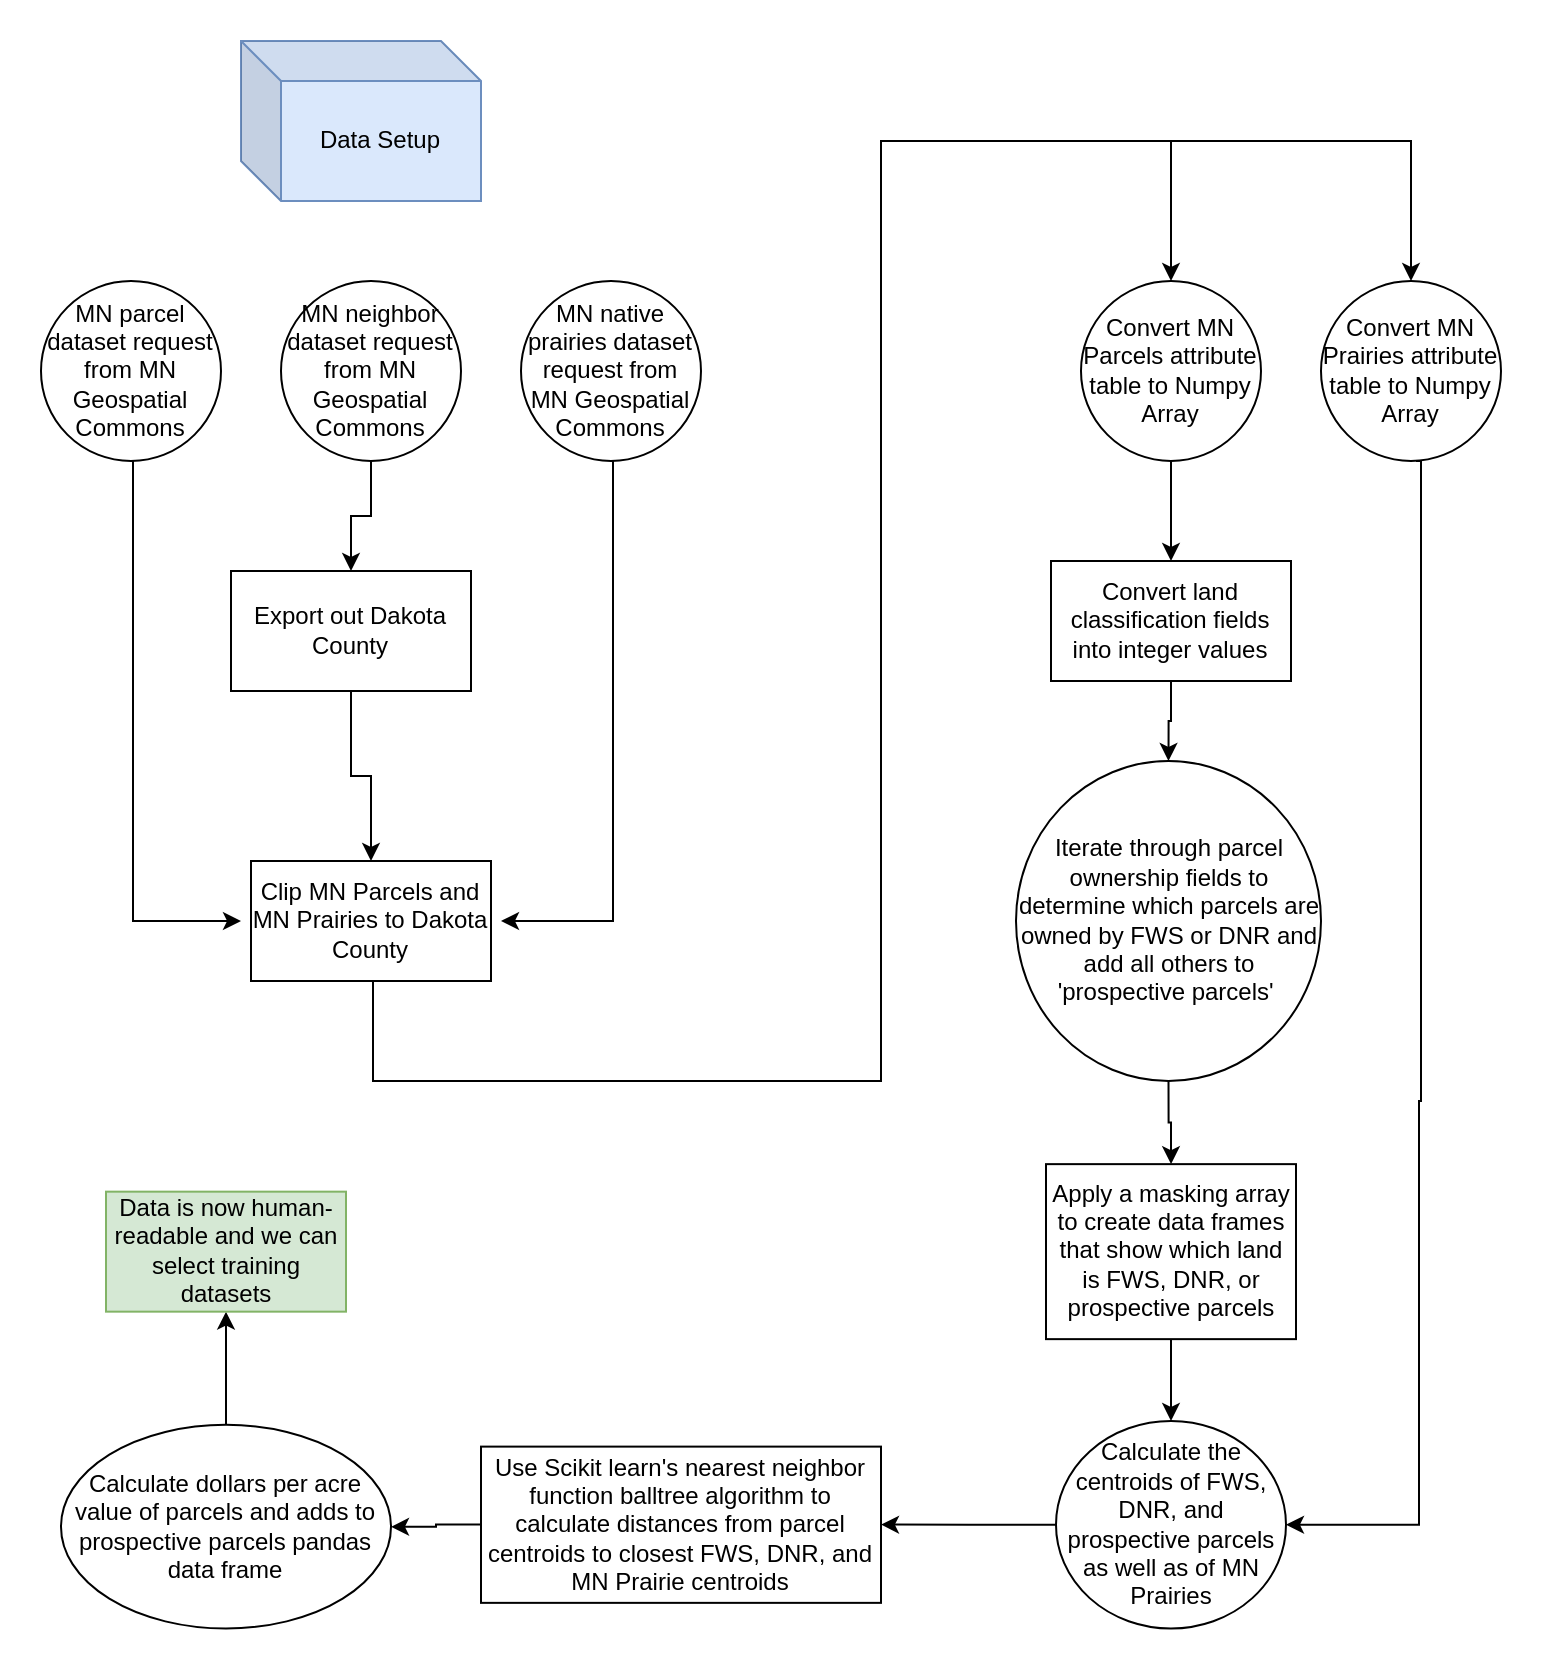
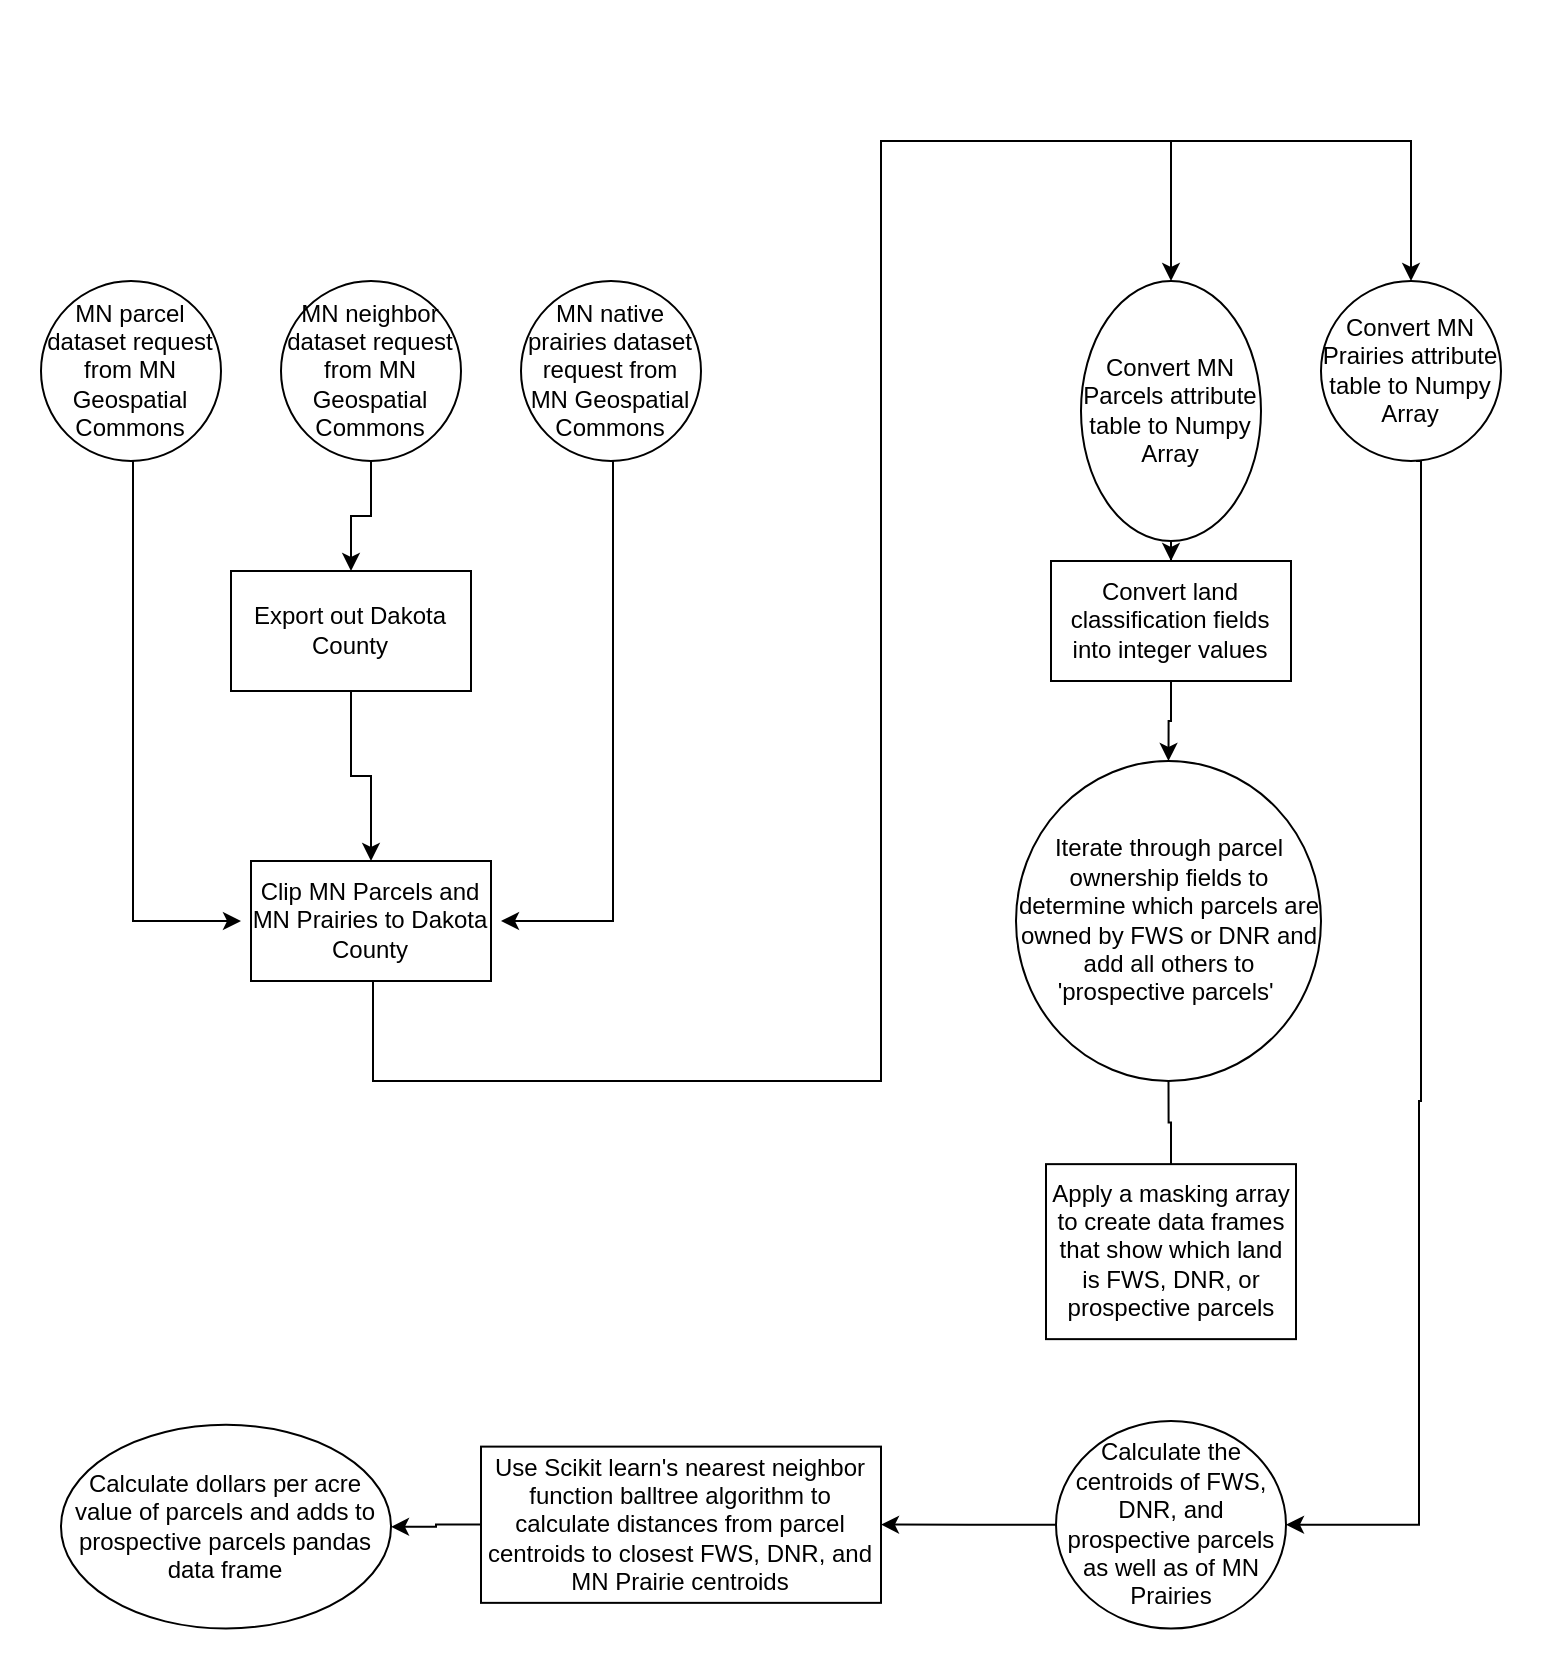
node "Data Setup": removed
node "Convert MN Parcels attribute table to Numpy Array": size 180x180 -> 180x260
edge "Iterate through parcel ownership fields to determine which parcels are owned by FWS or DNR and add all others to 'prospective parcels'" -> "Apply a masking array to create data frames that show which land is FWS, DNR, or prospective parcels": arrowhead classic -> none
node "Data is now human-readable and we can select training datasets": removed
edge "Apply a masking array to create data frames that show which land is FWS, DNR, or prospective parcels" -> "Calculate the centroids of FWS, DNR, and prospective parcels as well as of MN Prairies": removed
edge "Calculate dollars per acre value of parcels and adds to prospective parcels pandas data frame" -> "Data is now human-readable and we can select training datasets": removed
